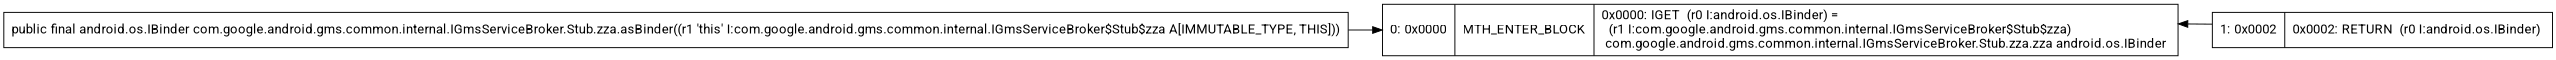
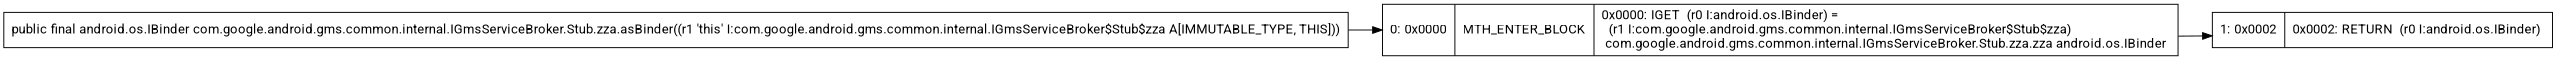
edge "1: 0x0002" -> "0: 0x0000": reversed
